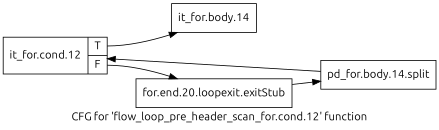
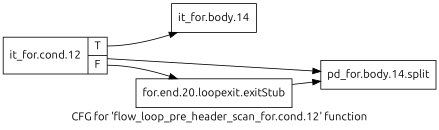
edge "pd_for.body.14.split" -> "it_for.cond.12": reversed
